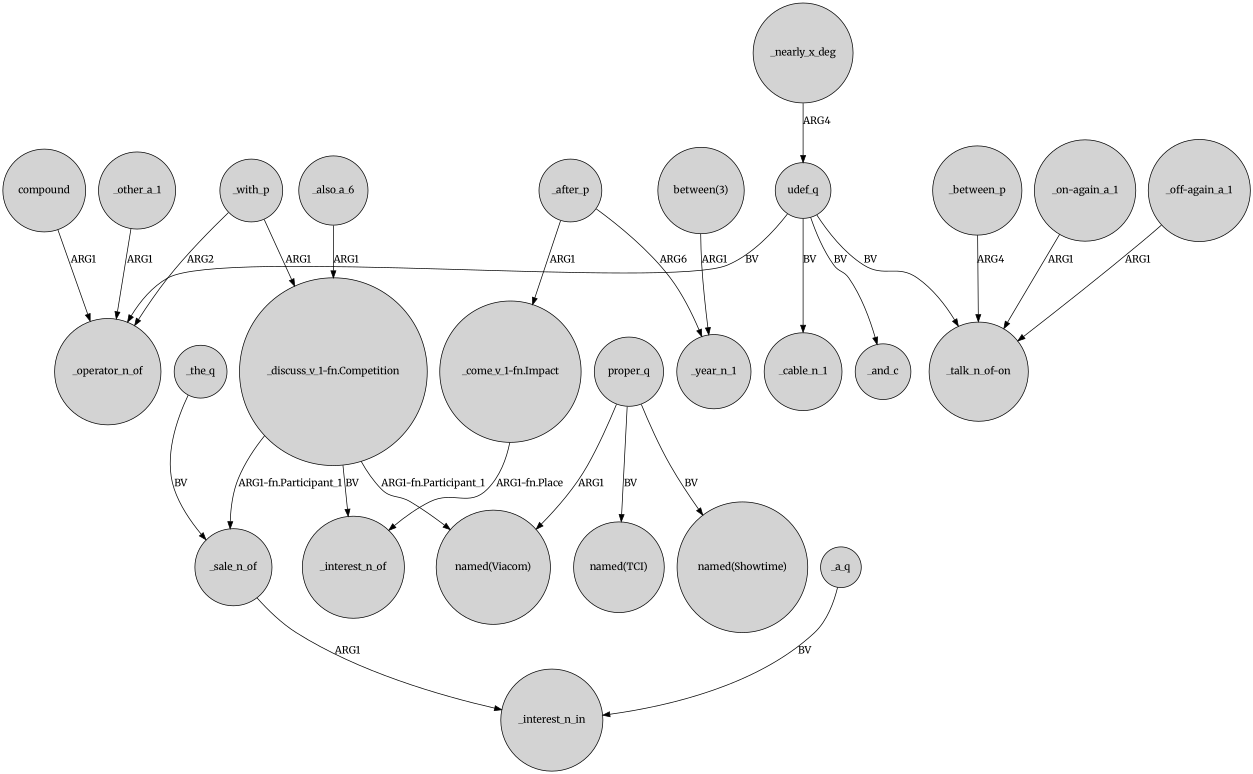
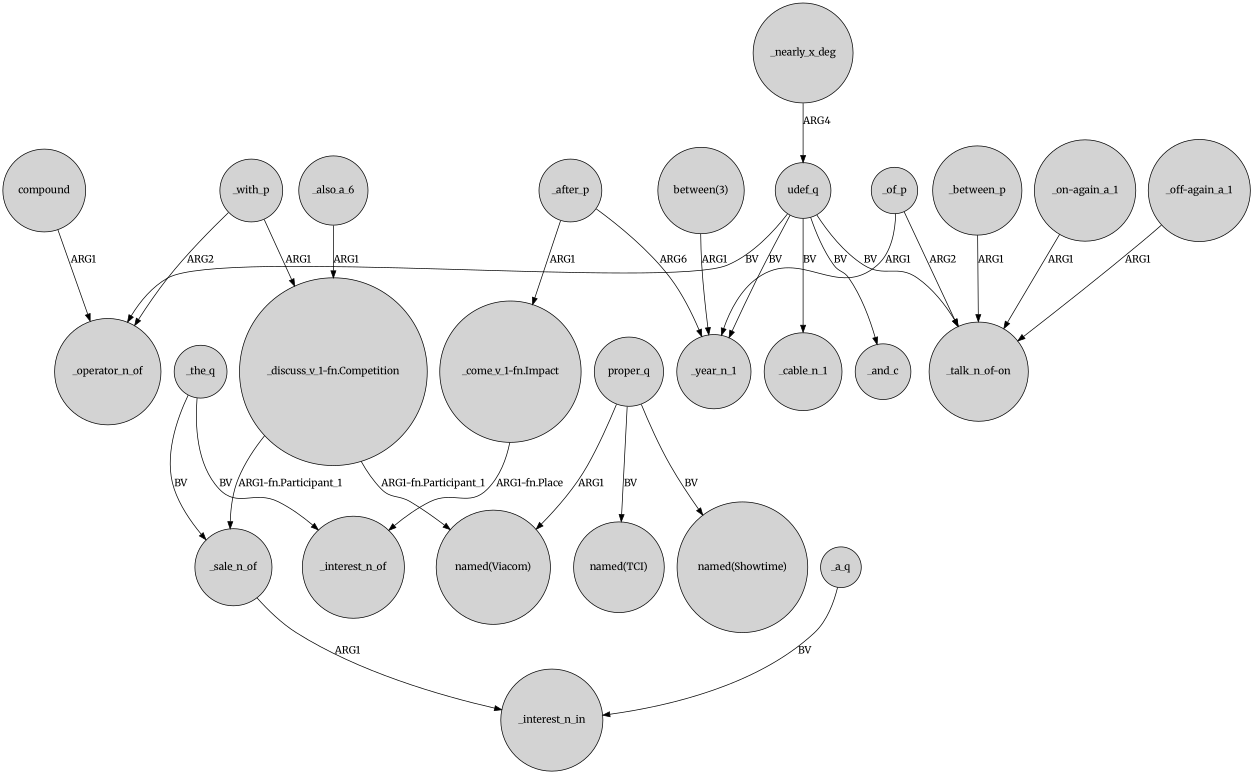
node "_other_a_1": removed
node "_of_p": added
edge "_between_p" -> "_talk_n_of-on": label "ARG4" -> "ARG1"
edge "udef_q" -> "_year_n_1": added, label "BV"
edge "_discuss_v_1-fn.Competition" -> "_interest_n_of": now "_the_q" -> "_interest_n_of"
